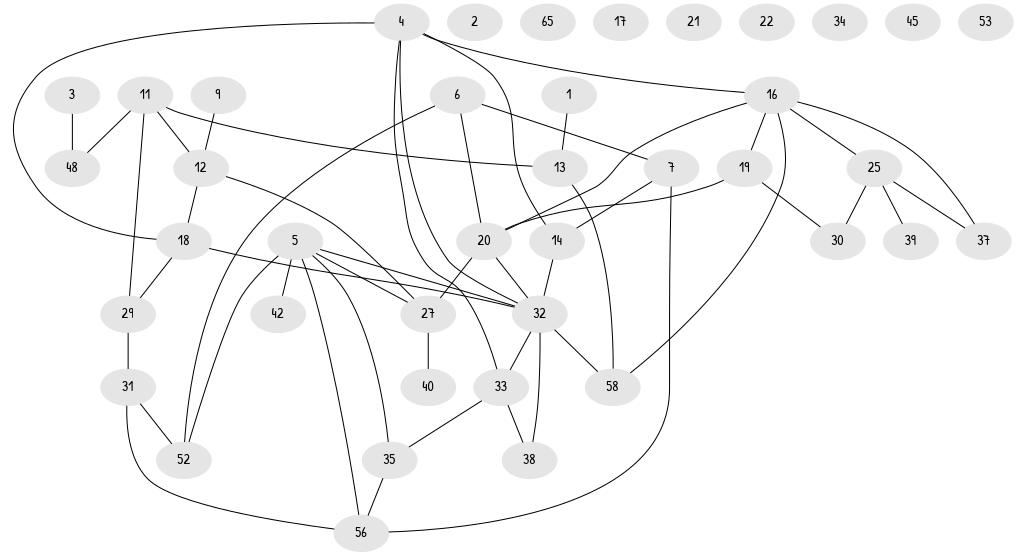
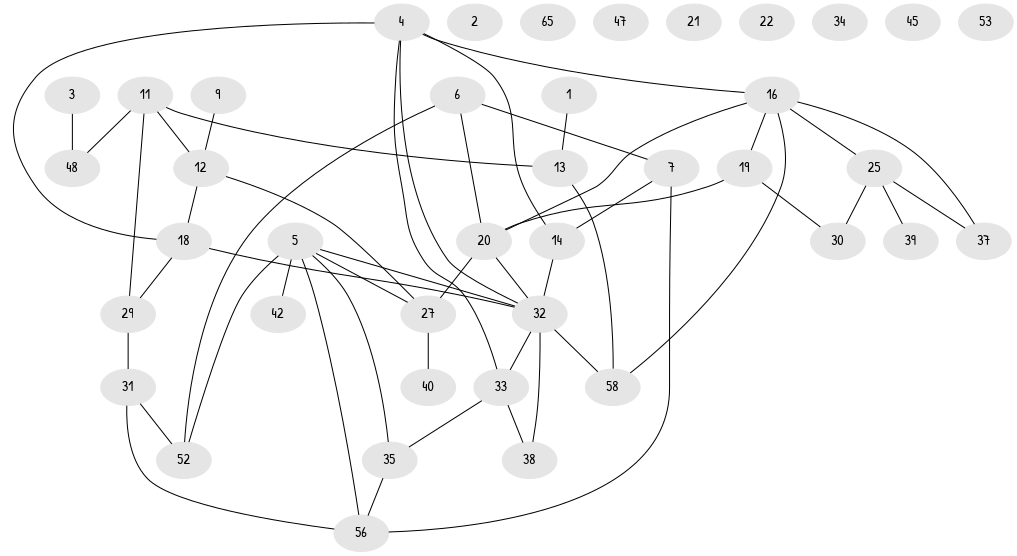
node "17": label "17" -> "47"
